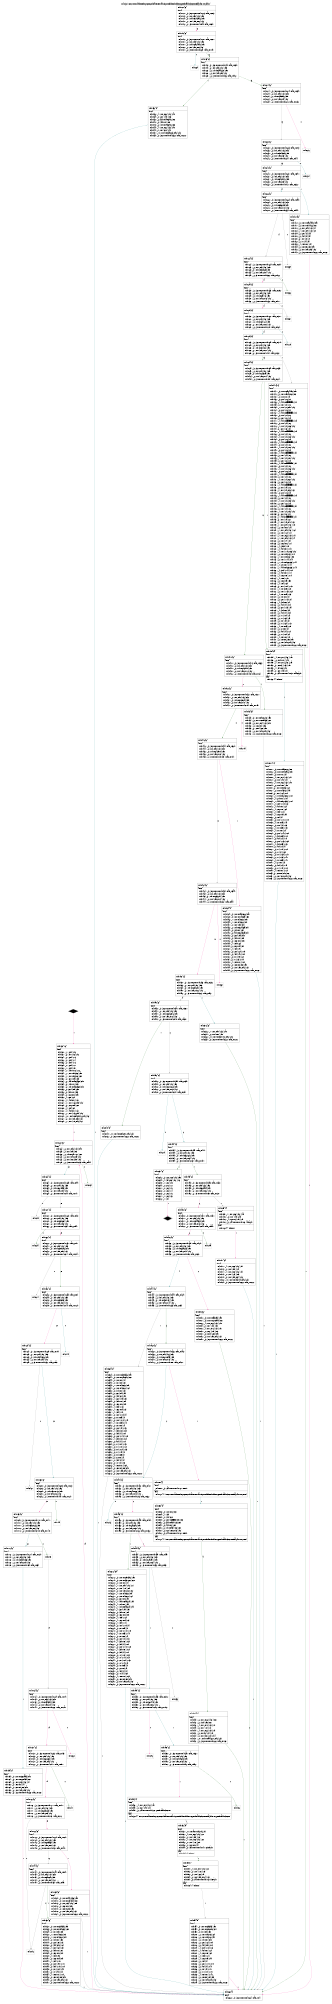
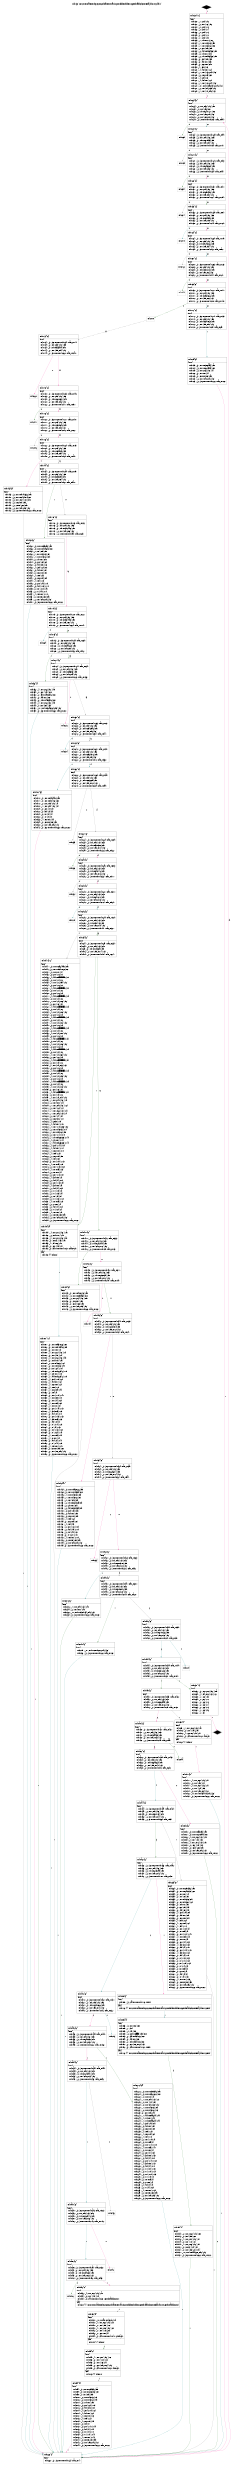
edge "0x4017a4 [28]" -> "0x4021d8": now "0x4017a4 [28]" -> "0x4017c0 [28]"
